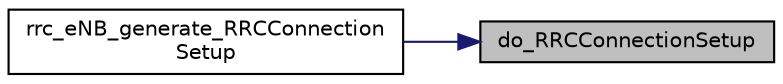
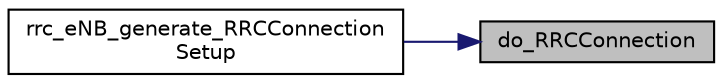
node "do_RRCConnectionSetup": label "do_RRCConnectionSetup" -> "do_RRCConnection"
